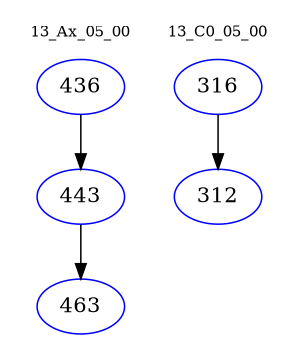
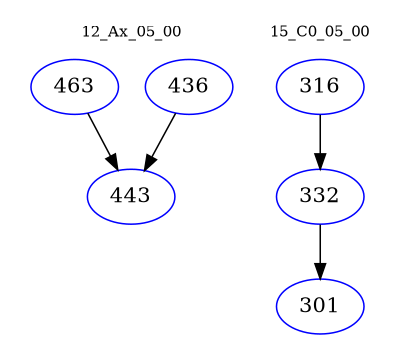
cluster "13_Ax_05_00": label "13_Ax_05_00" -> "12_Ax_05_00"
cluster "13_C0_05_00": label "13_C0_05_00" -> "15_C0_05_00"
node "312": label "312" -> "332"
edge "443" -> "463": reversed
node "301": added
